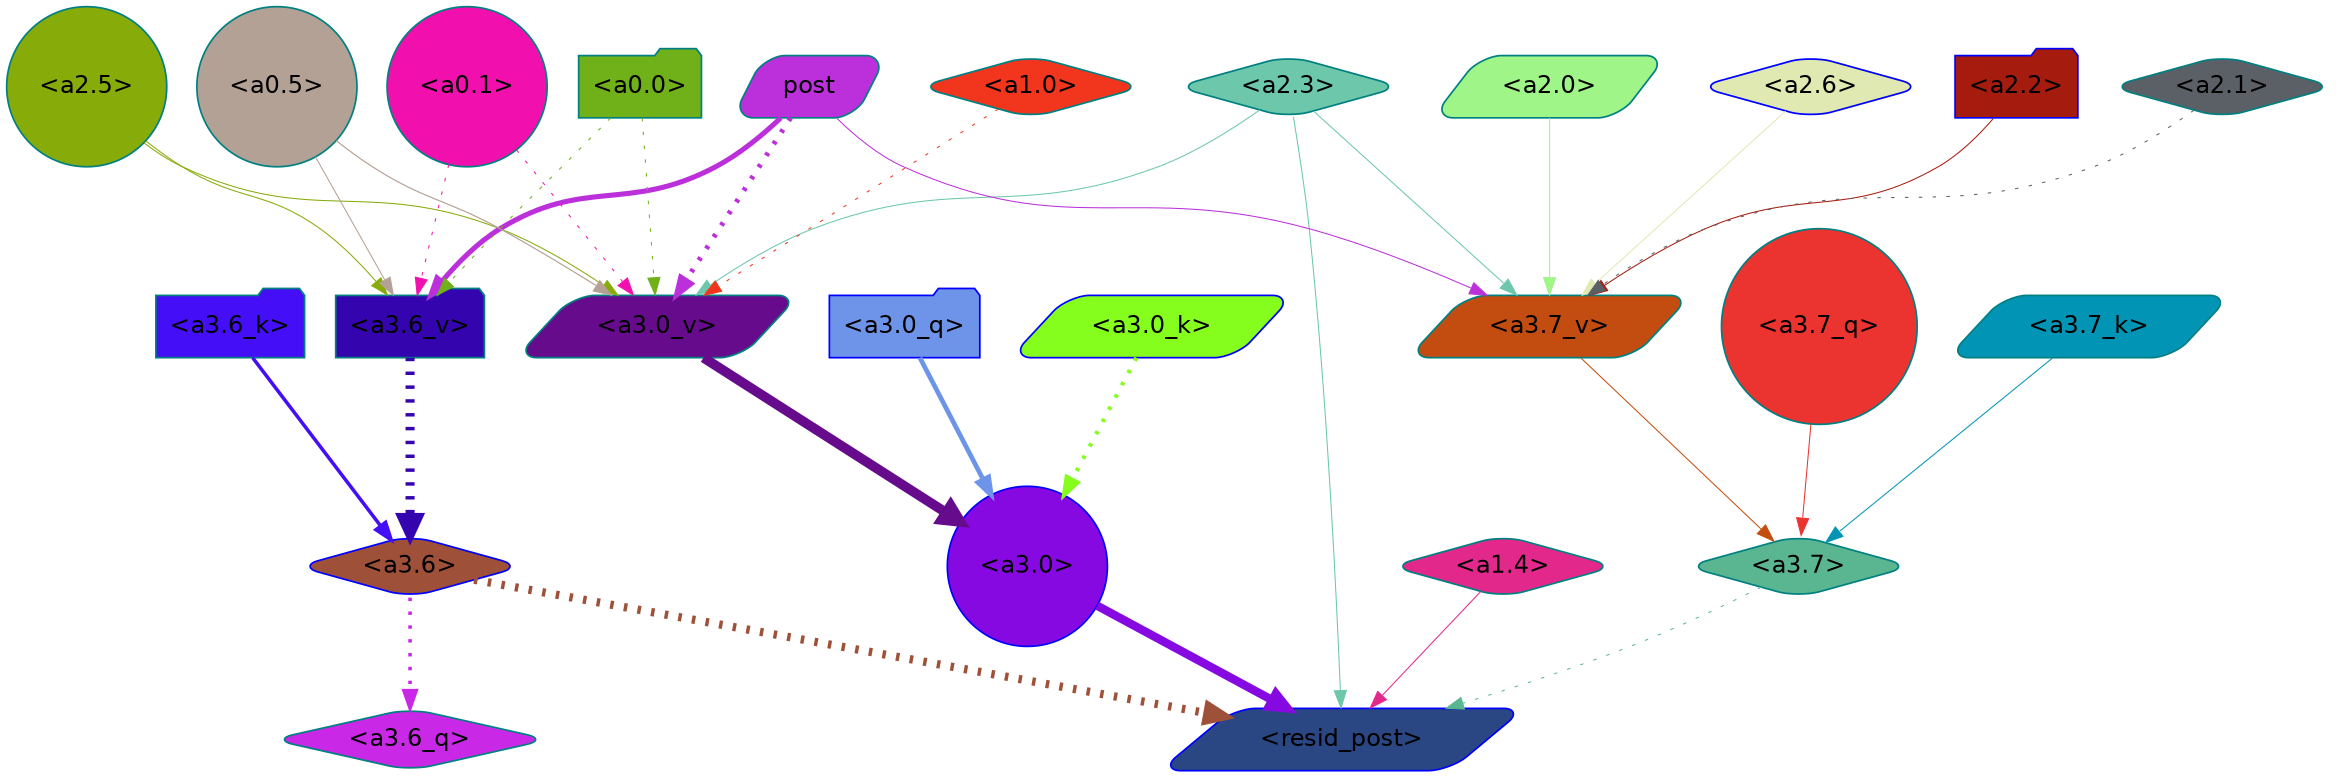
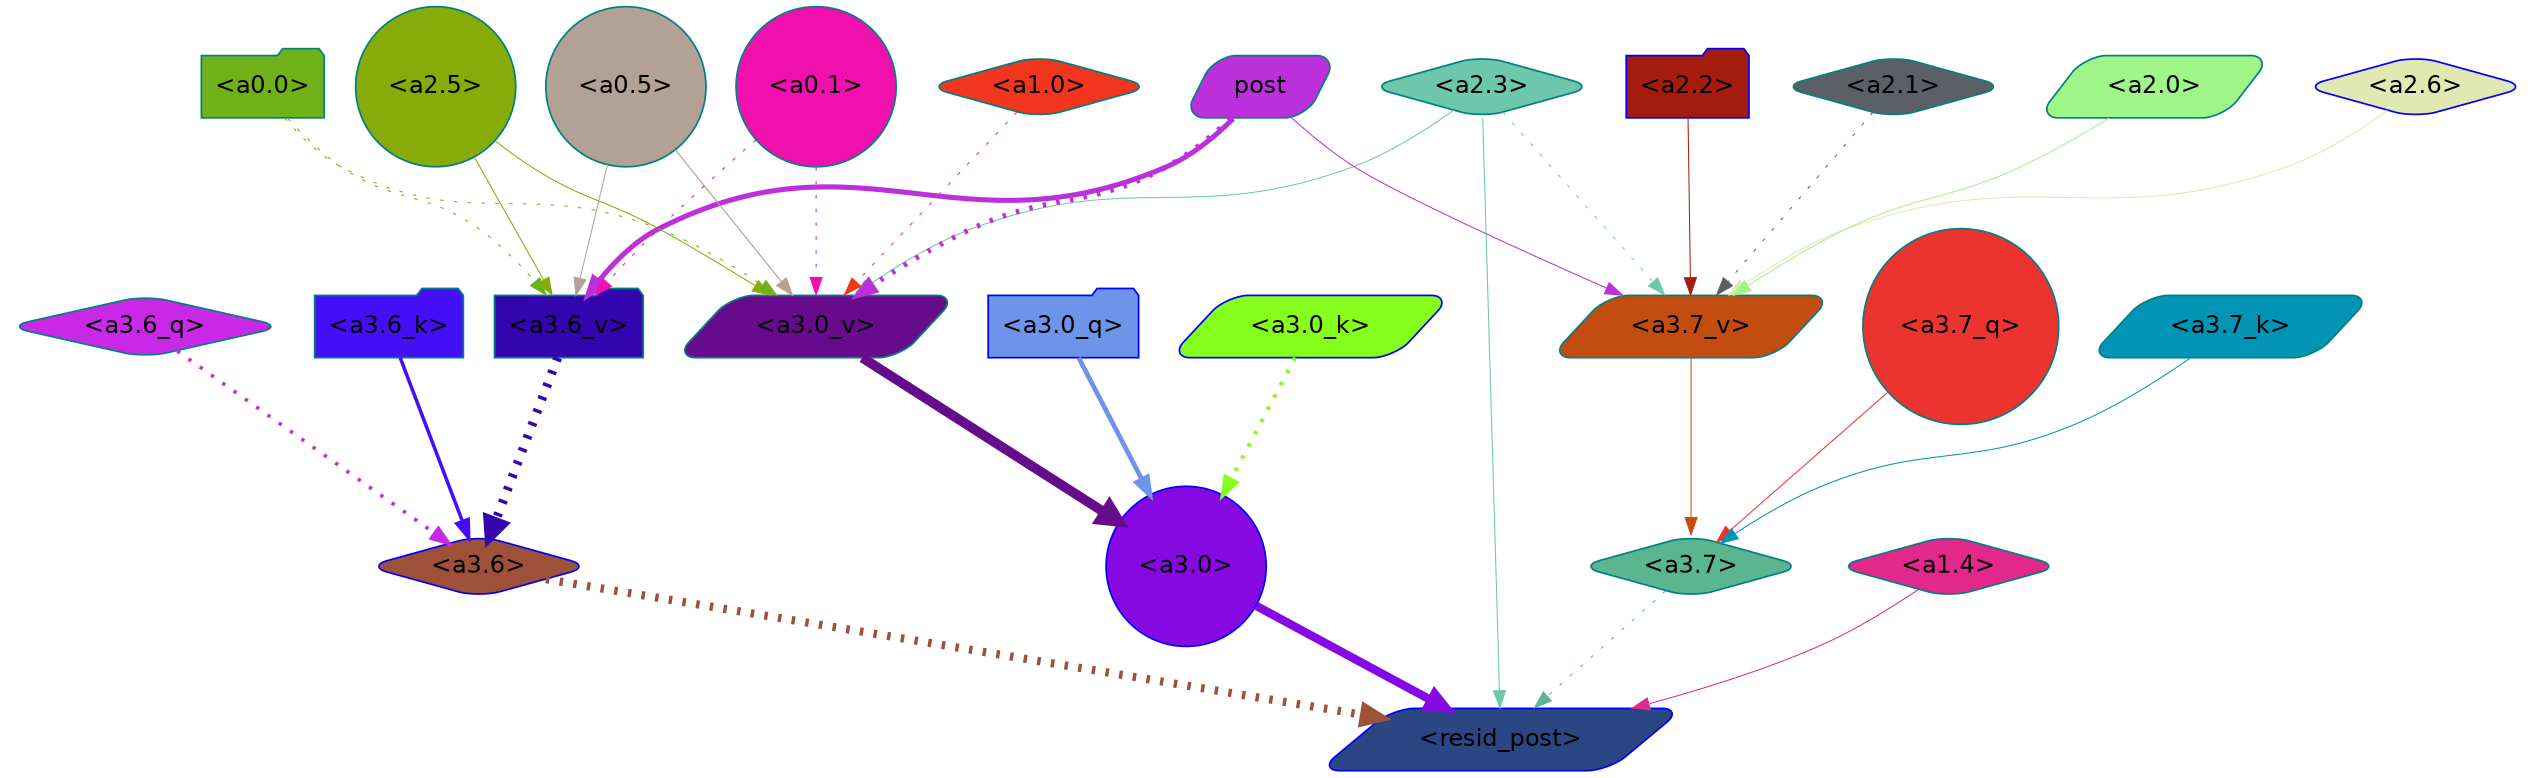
edge "<a2.3>" -> "<a3.7_v>": style bold -> dotted
edge "<a3.6>" -> "<a3.6_q>": reversed
